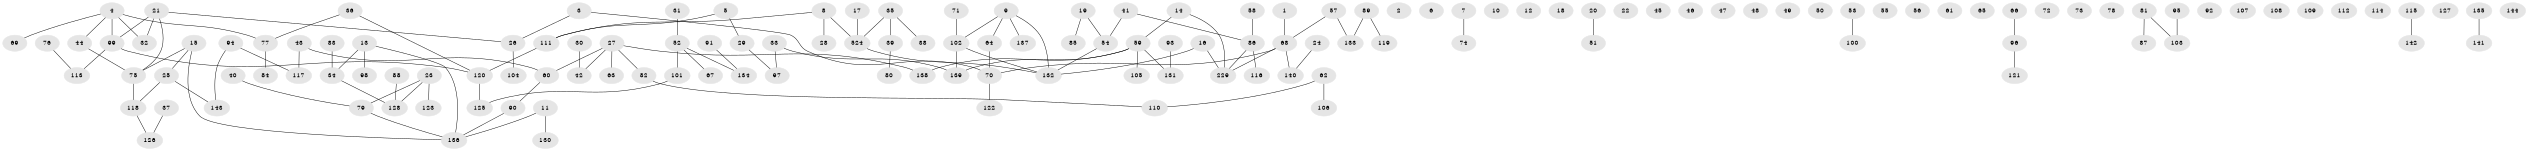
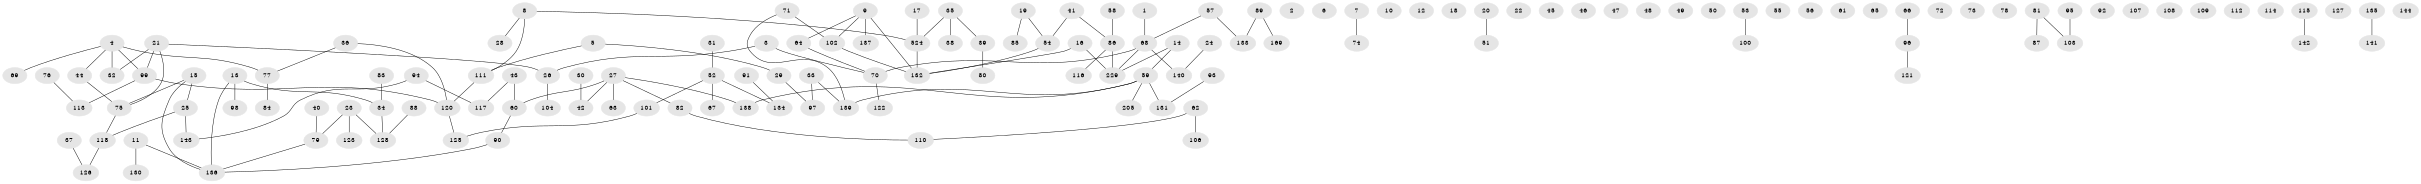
node "119": label "119" -> "169"
edge "102" -- "139": now "71" -- "139"
node "105": label "105" -> "205"
